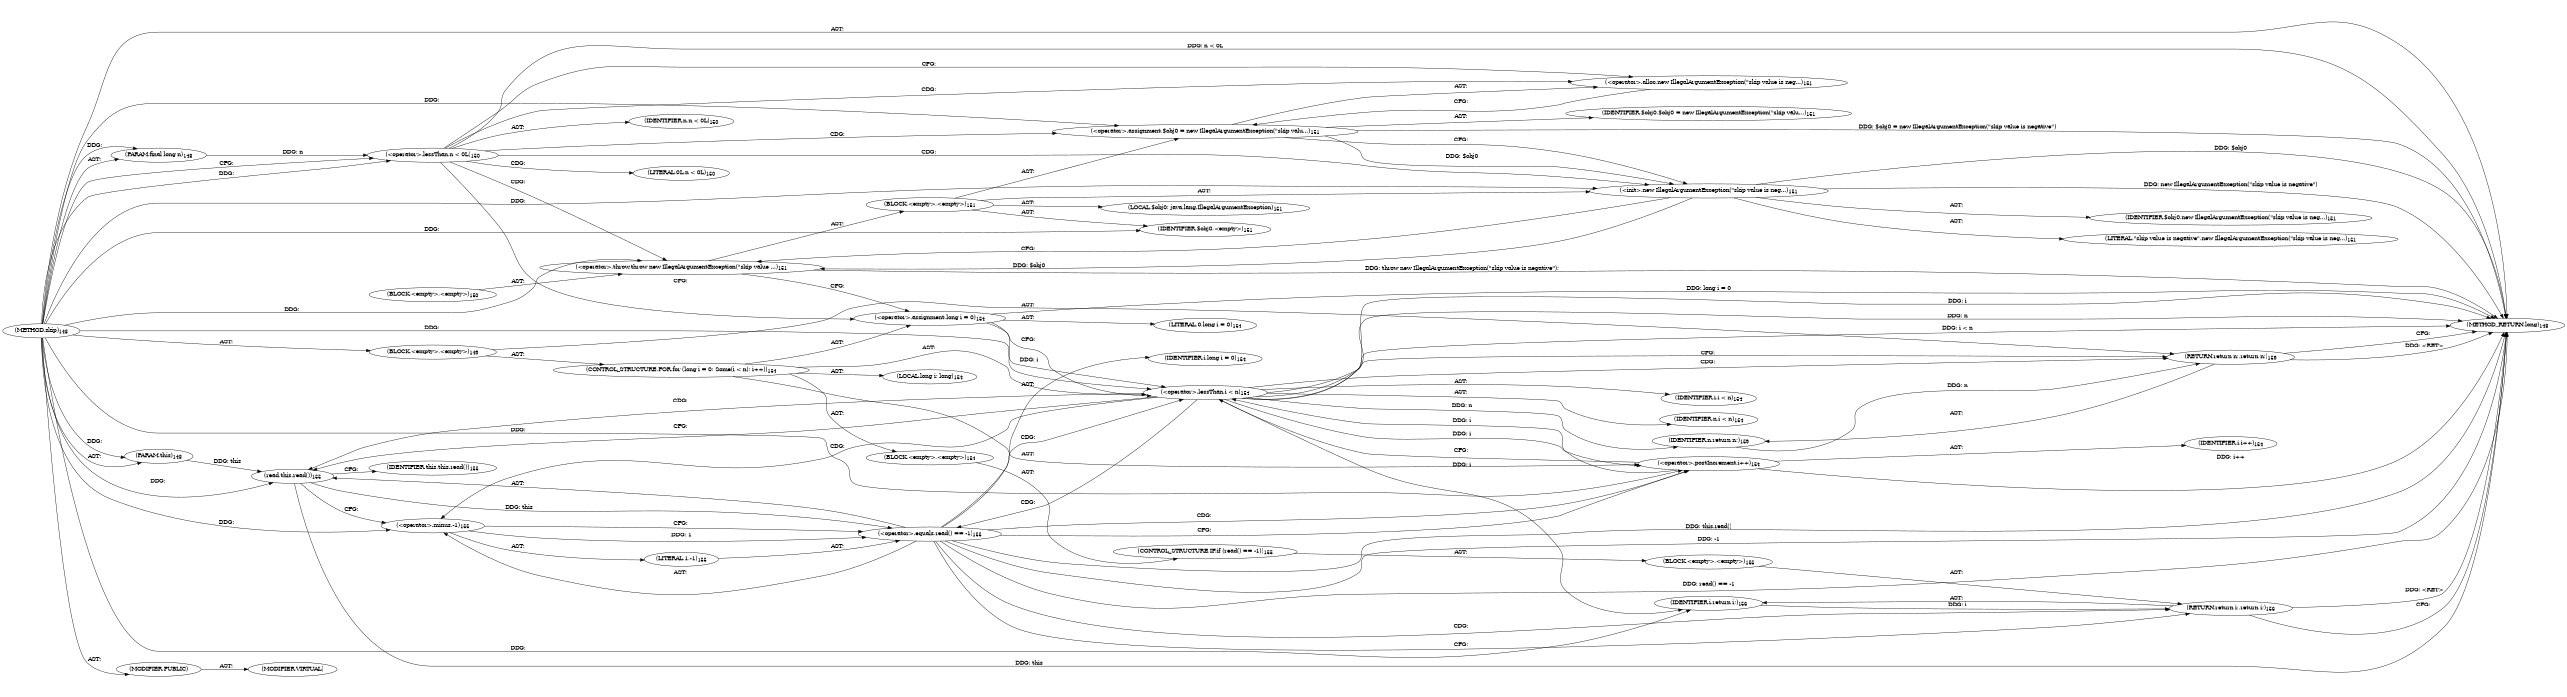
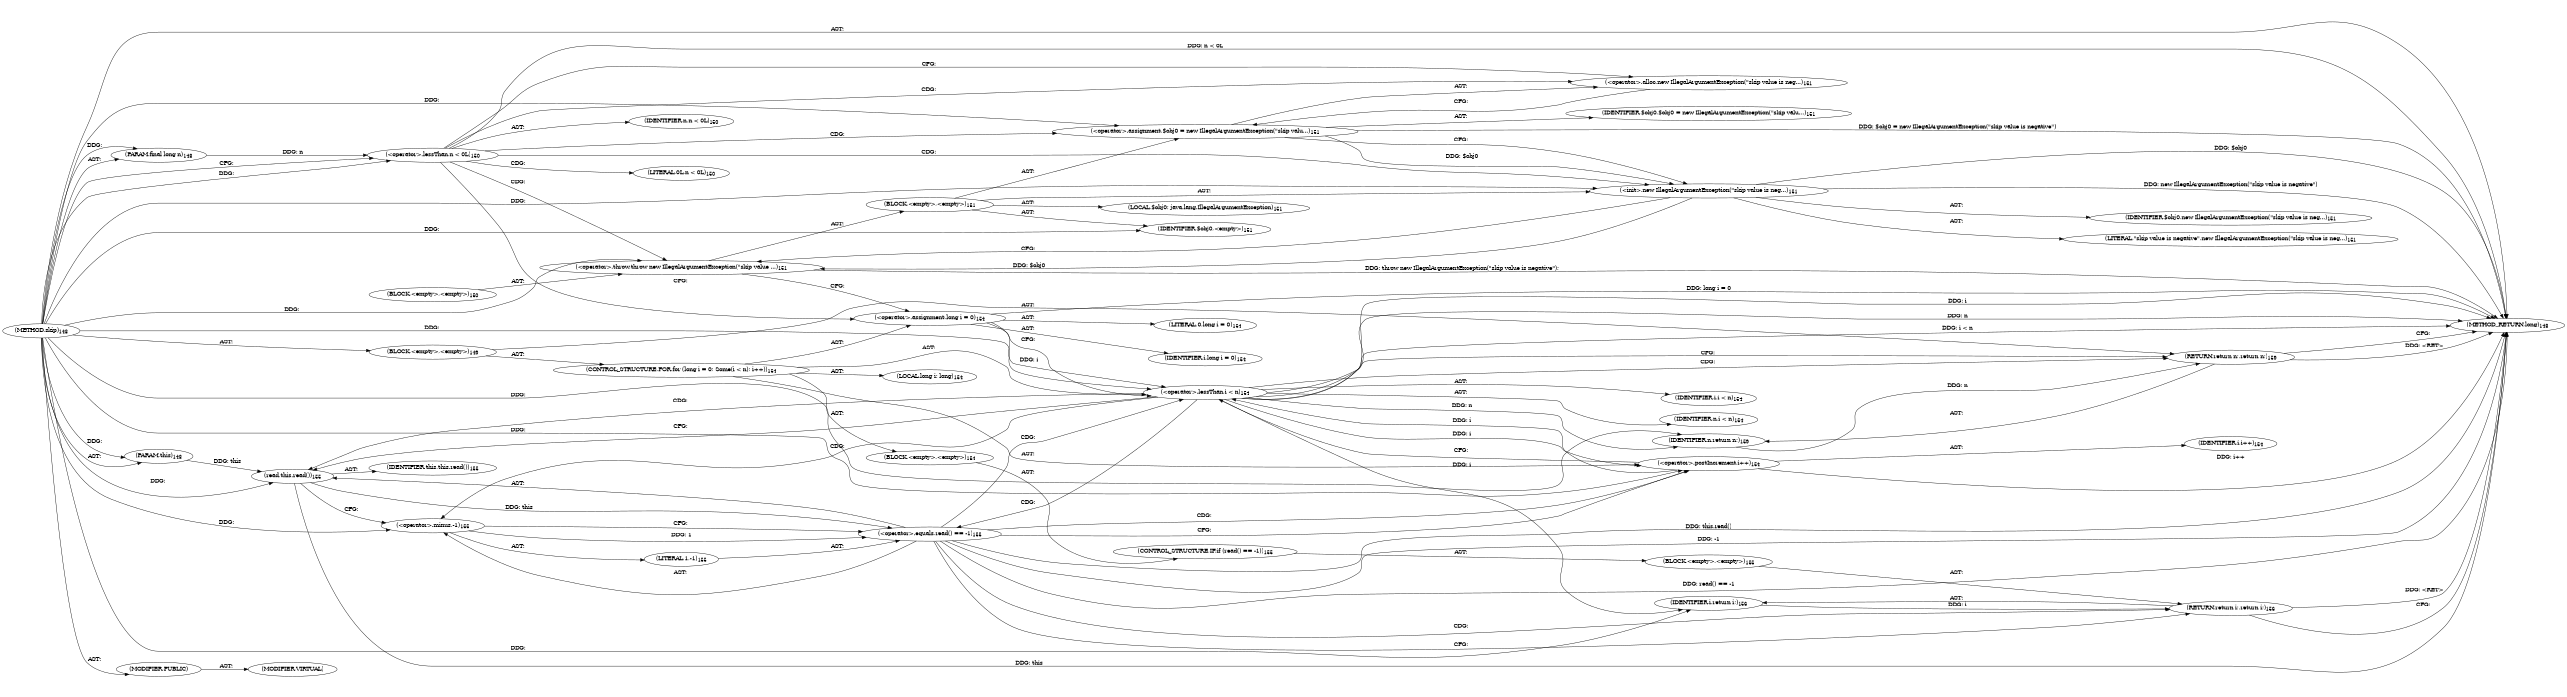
edge "(<operator>.equals,read() == -1)" -> "(IDENTIFIER,i,long i = 0)": now "(<operator>.assignment,long i = 0)" -> "(IDENTIFIER,i,long i = 0)"
edge "(METHOD,skip)" -> "(IDENTIFIER,n,return n;)": added, label "DDG:"
edge "(read,this.read())" -> "(IDENTIFIER,this,this.read())": label "CFG: " -> "AST: "
